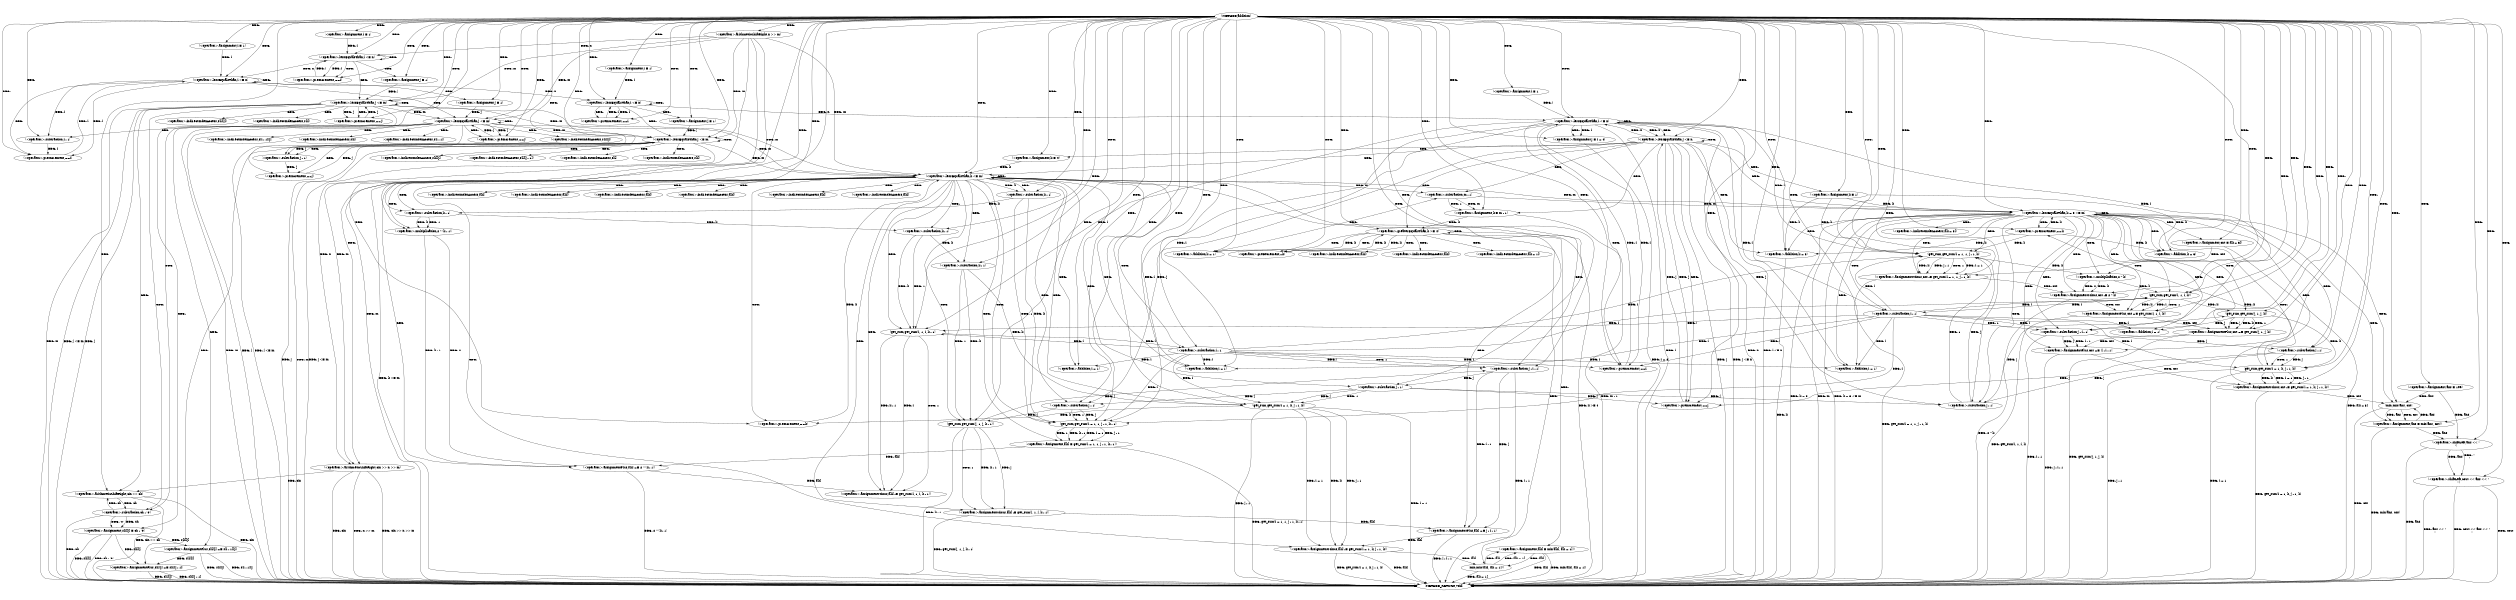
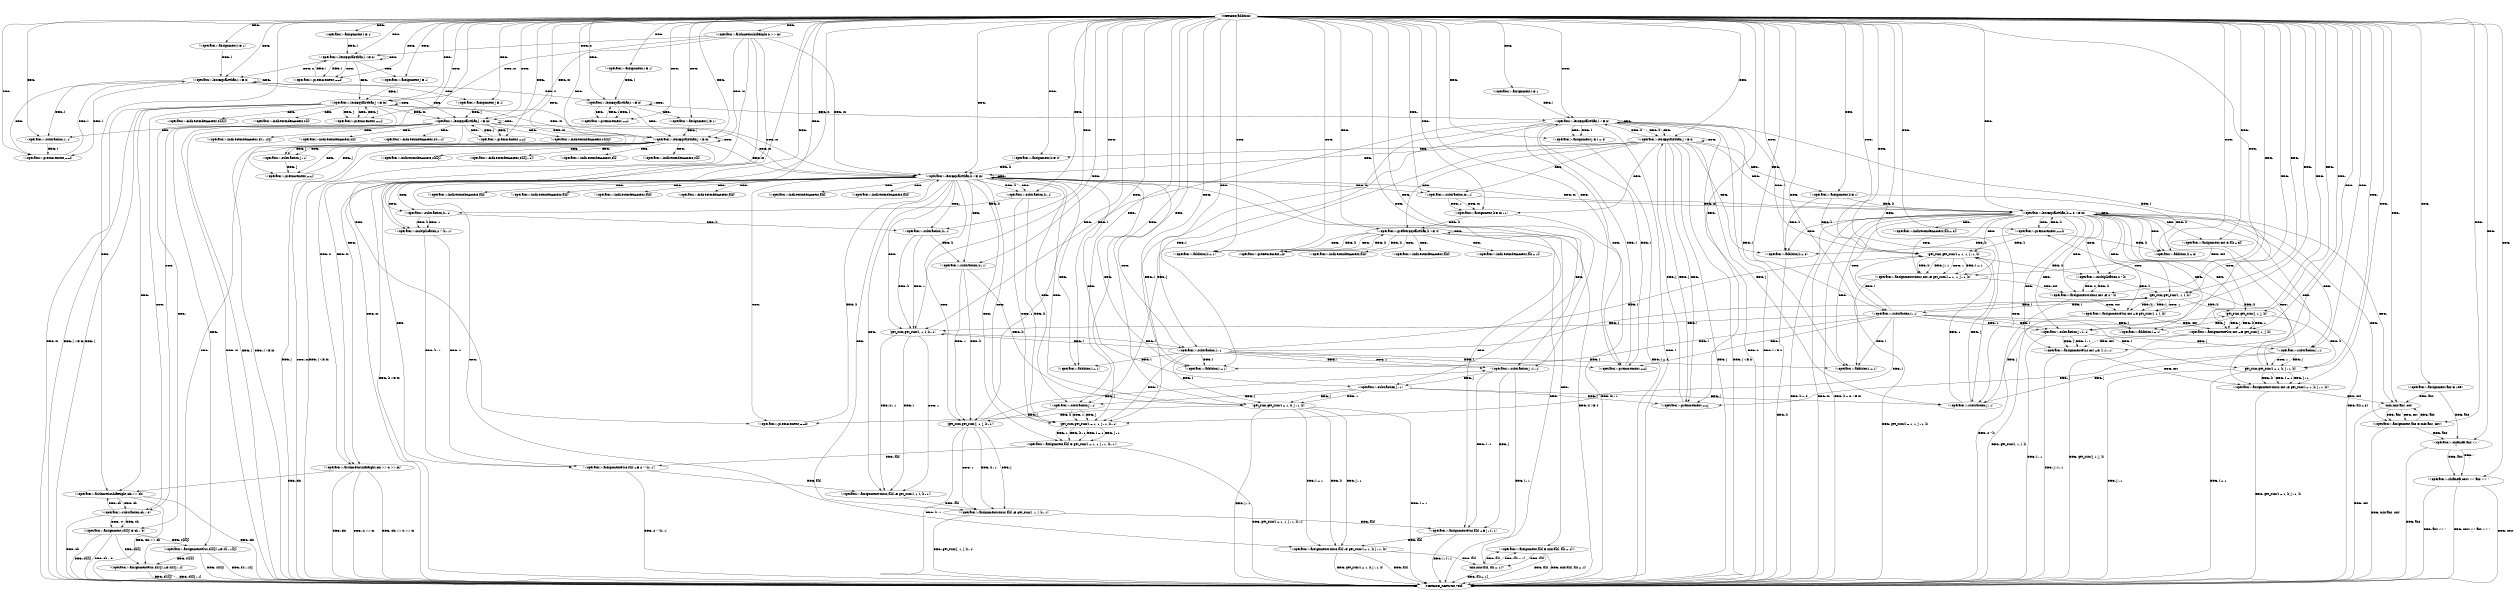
edge "(<operator>.addition,k + 1)" -> "(<operator>.subtraction,m - 1)": now "(METHOD,addition)" -> "(<operator>.subtraction,m - 1)"
edge "(<operator>.assignmentMinus,f[k] -= get_sum(i, 1, i, k - 1))" -> "(<operator>.assignmentMinus,f[k] -= get_sum(j, 1, j, k - 1))": added, label "DDG: f[k]"
